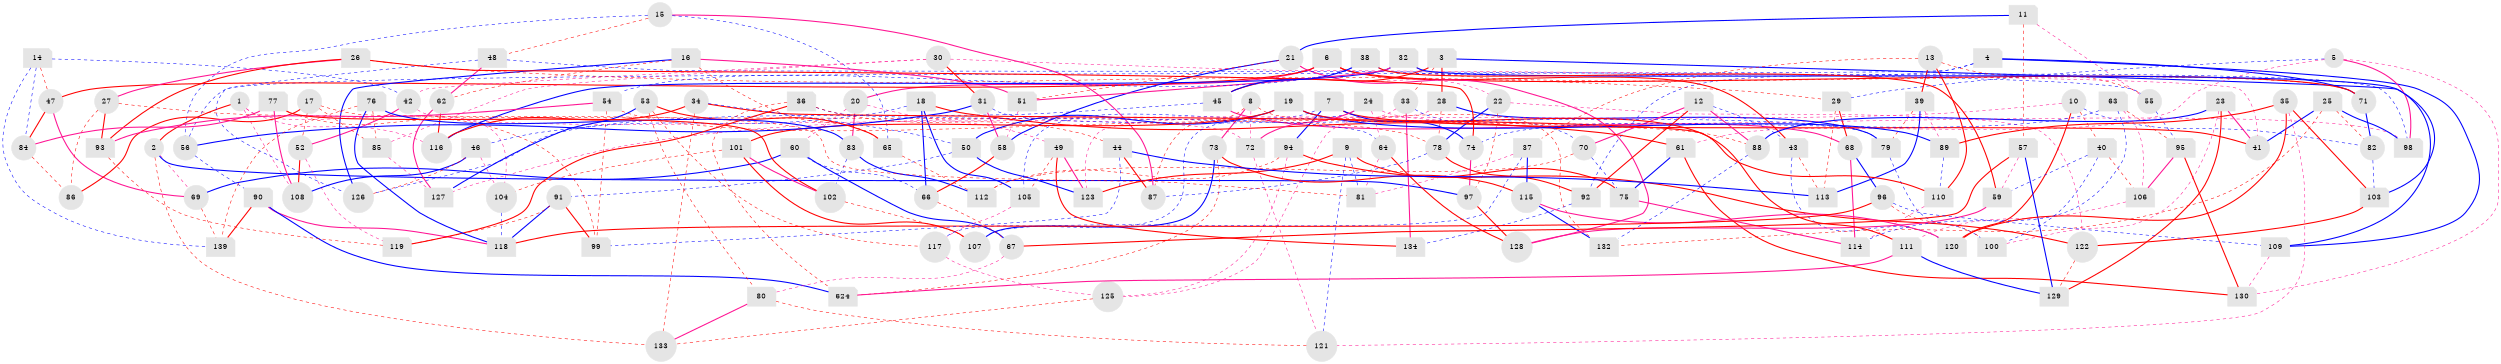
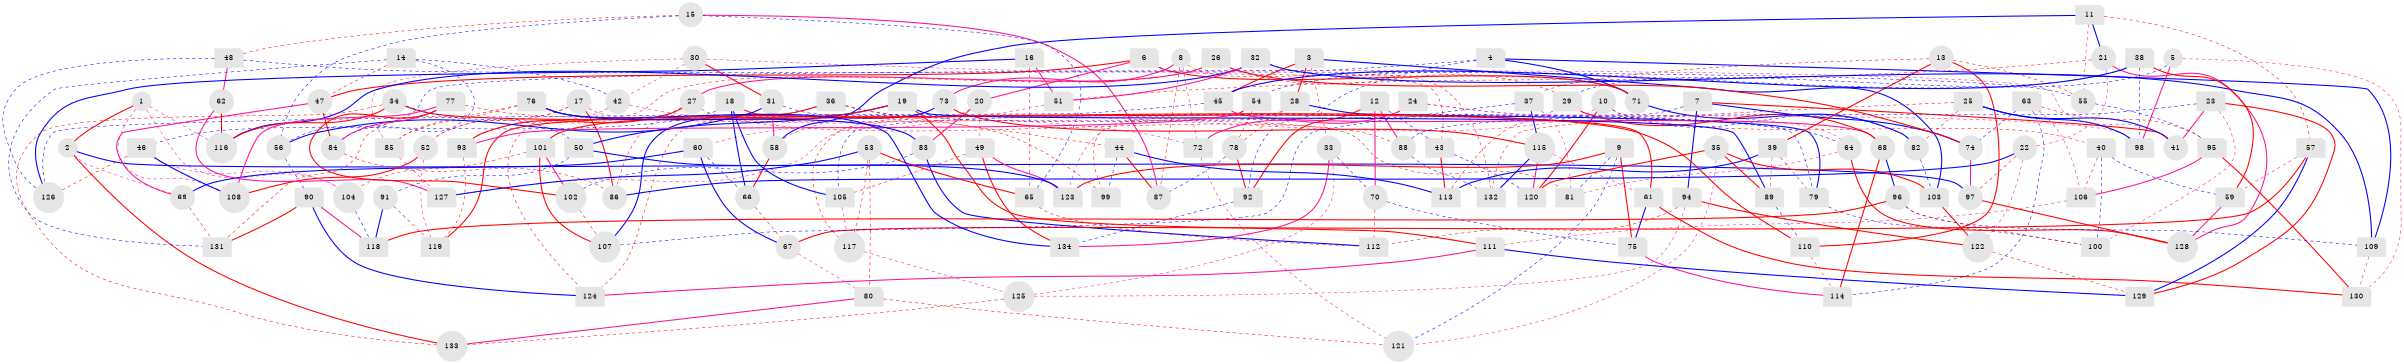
edge "16" -- "62": removed
edge "6" -- "43": style bold -> dashed
edge "26" -- "93": style bold -> dashed
edge "21" -- "58": now "11" -- "58"
edge "5" -- "61": now "115" -- "61"
edge "23" -- "88": style bold -> dashed
edge "22" -- "78": now "22" -- "86"
edge "42" -- "52": style bold -> dashed
edge "43" -- "113": style dashed -> bold
edge "76" -- "118": now "76" -- "134"
edge "68" -- "114": color deeppink -> red
edge "24" -- "117": color blue -> red
edge "91" -- "99": removed
node "139": label "139" -> "131"
node "624": label "624" -> "124"
edge "2" -- "133": style dashed -> bold
